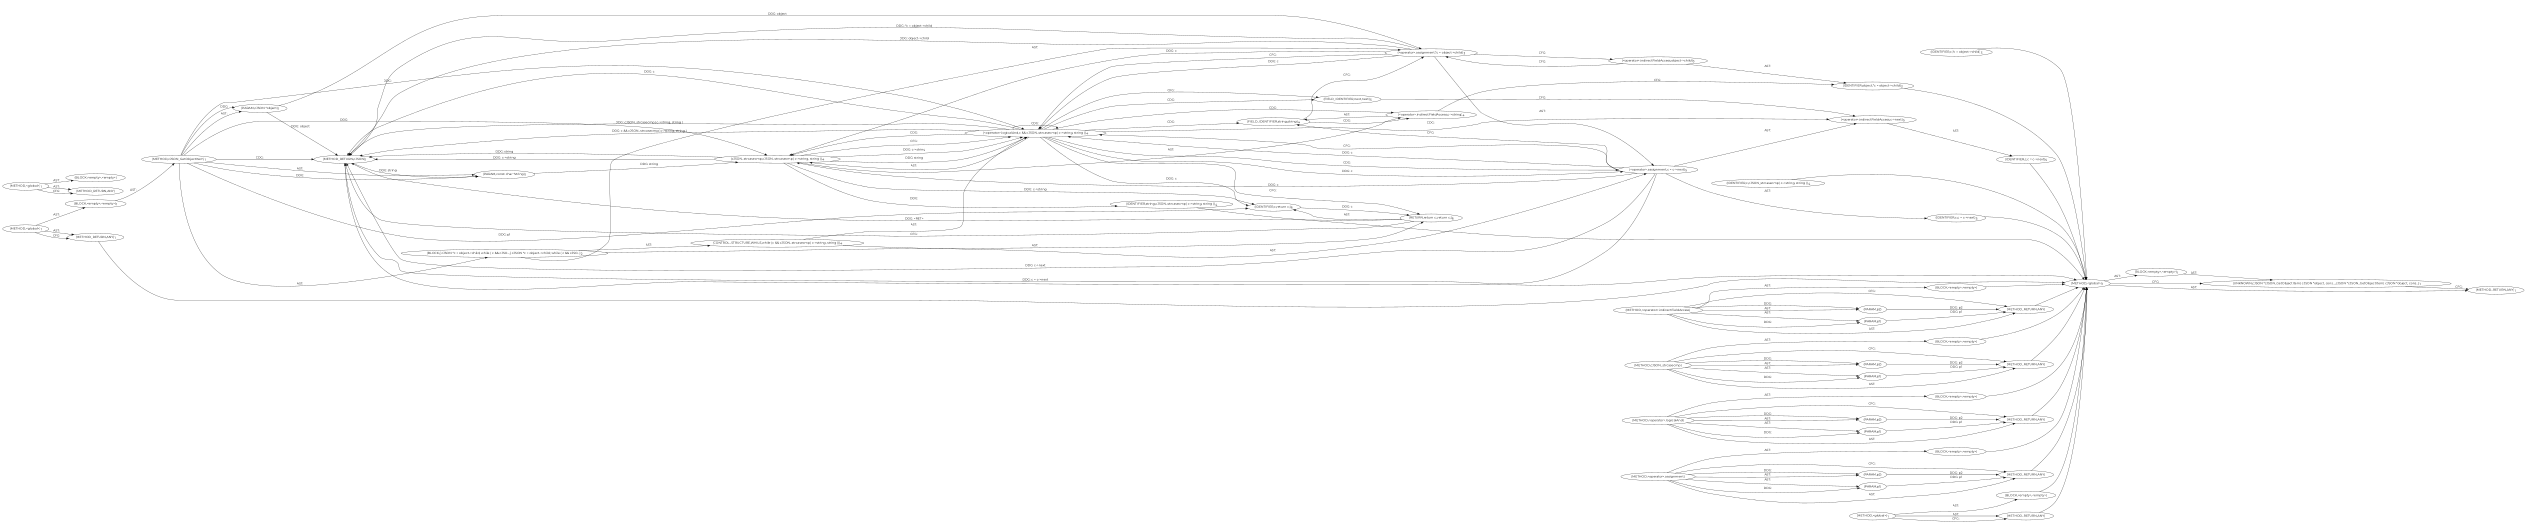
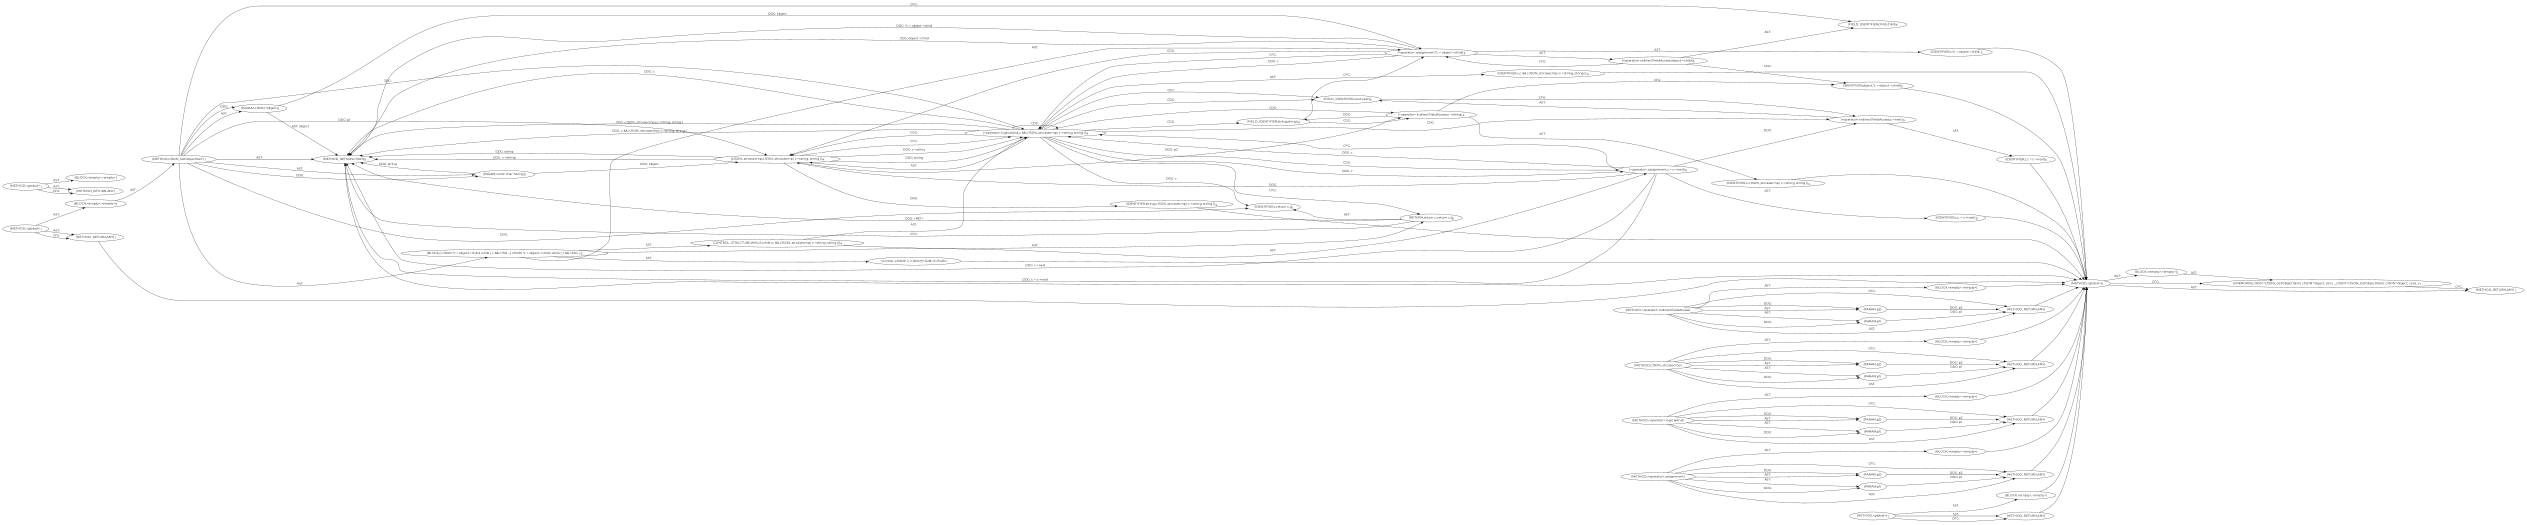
node "(FIELD_IDENTIFIER,child,child)": added
edge "(<operator>.assignment,*c = object->child)" -> "(cJSON_strcasecmp,cJSON_strcasecmp( c->string, string ))": label "DDG: c" -> "CDG: "
edge "(<operator>.assignment,*c = object->child)" -> "(<operator>.indirectFieldAccess,object->child)": label "CFG: " -> "AST: "
edge "(<operator>.indirectFieldAccess,object->child)" -> "(IDENTIFIER,object,*c = object->child)": label "AST: " -> "CDG: "
node "(IDENTIFIER,c,c && cJSON_strcasecmp( c->string, string ))": added
edge "(<operator>.indirectFieldAccess,c->next)" -> "(FIELD_IDENTIFIER,next,next)": added, label "AST:"
edge "(<operator>.indirectFieldAccess,c->string)" -> "(FIELD_IDENTIFIER,string,string)": label "AST: " -> "DDG: "
edge "(METHOD,cJSON_GetObjectItem)" -> "(cJSON_strcasecmp,cJSON_strcasecmp( c->string, string ))": label "DDG: " -> "DDG: p1"
edge "(<operator>.assignment,*c = object->child)" -> "(<operator>.assignment,c = c->next)": now "(<operator>.assignment,*c = object->child)" -> "(IDENTIFIER,c,*c = object->child)"
edge "(PARAM,cJSON *object)" -> "(METHOD_RETURN,cJSON)": label "DDG: object" -> "AST: object"
edge "(<operator>.assignment,c = c->next)" -> "(<operator>.indirectFieldAccess,c->next)": label "AST: " -> "DDG: "
edge "(<operator>.assignment,c = c->next)" -> "(FIELD_IDENTIFIER,string,string)": removed, label "CFG:"
edge "(<operator>.indirectFieldAccess,c->string)" -> "(IDENTIFIER,c,cJSON_strcasecmp( c->string, string ))": added, label "AST:"
edge "(cJSON_strcasecmp,cJSON_strcasecmp( c->string, string ))" -> "(<operator>.indirectFieldAccess,c->string)": label "AST: " -> "DDG: p2"
edge "(METHOD,cJSON_GetObjectItem)" -> "(METHOD_RETURN,cJSON)": label "CDG: " -> "AST: "
edge "(PARAM,const char *string)" -> "(cJSON_strcasecmp,cJSON_strcasecmp( c->string, string ))": label "DDG: string" -> "DDG: object"
edge "(METHOD_RETURN,cJSON)" -> "(PARAM,const char *string)": reversed
edge "(<operator>.assignment,c = c->next)" -> "(cJSON_strcasecmp,cJSON_strcasecmp( c->string, string ))": label "DDG: c" -> "DDG: "
edge "(cJSON_strcasecmp,cJSON_strcasecmp( c->string, string ))" -> "(IDENTIFIER,c,return c;)": removed, label "DDG: c->string"
edge "(IDENTIFIER,c,return c;)" -> "(RETURN,return c;,return c;)": removed, label "DDG: c"
edge "(METHOD,cJSON_GetObjectItem)" -> "(IDENTIFIER,c,return c;)": label "DDG: p1" -> "DDG: "
node "<(LOCAL,cJSON* c: cJSON*)<SUB>3</SUB>>": added
